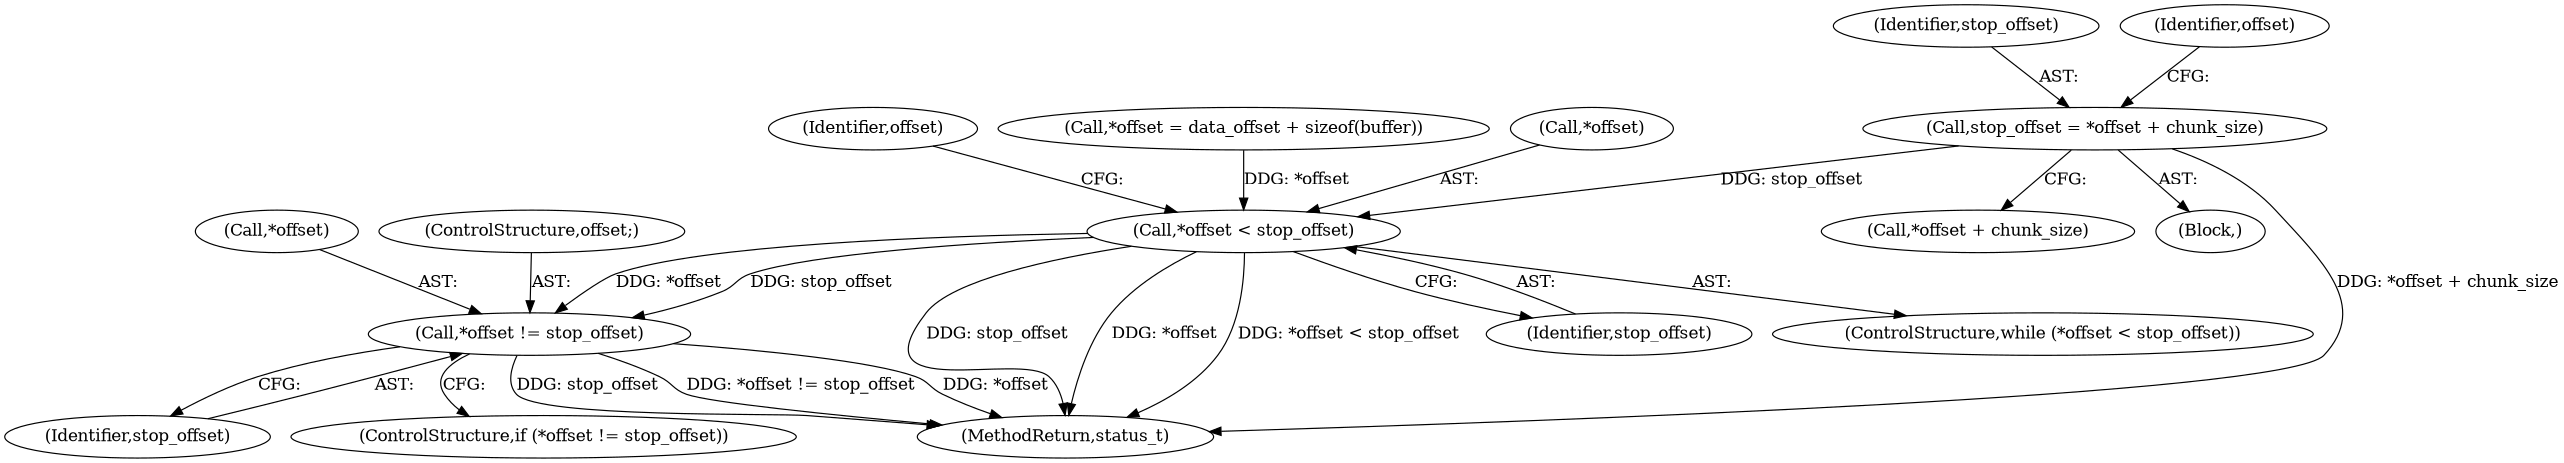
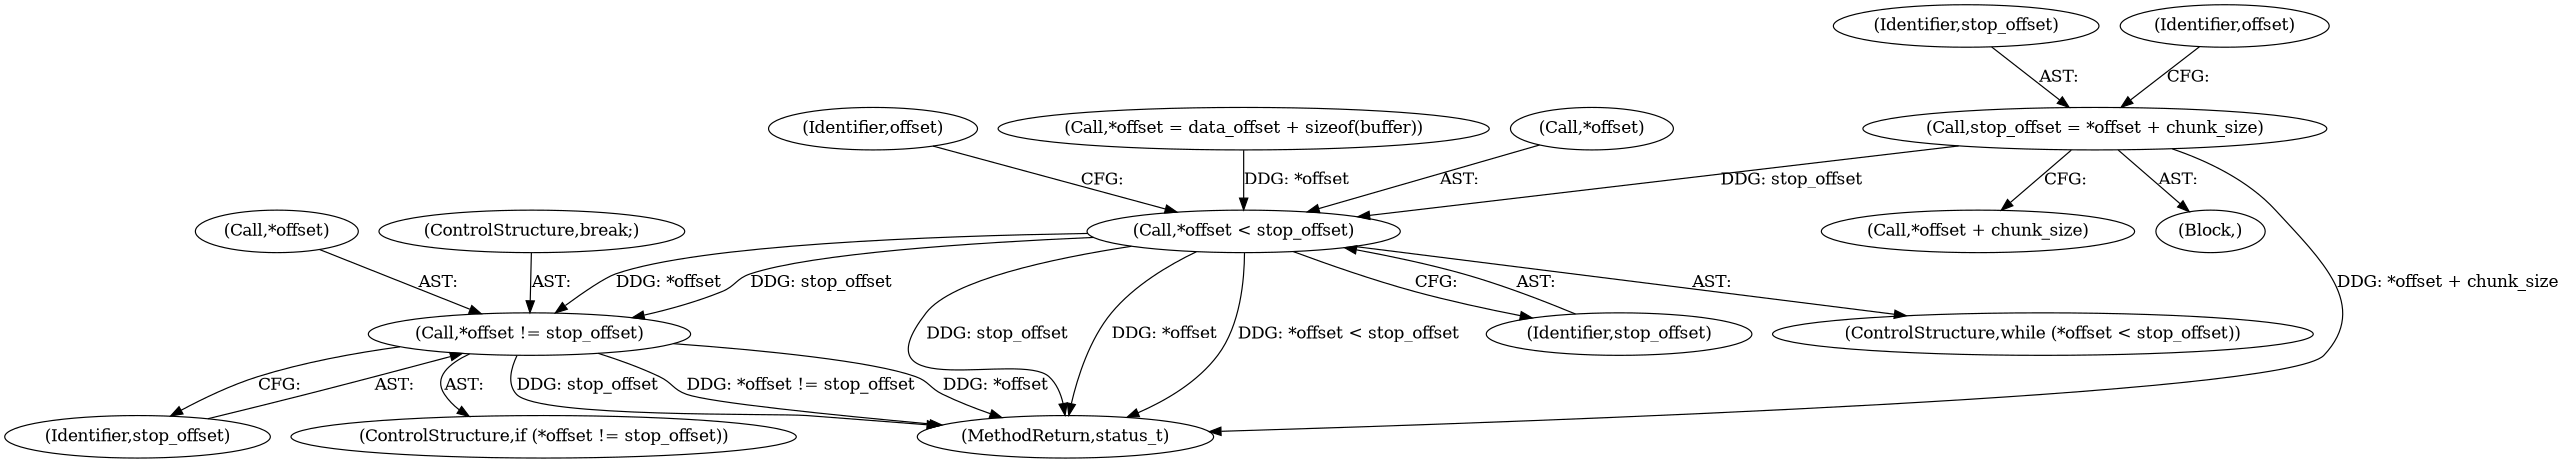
node "(ControlStructure,offset;)": label "(ControlStructure,offset;)" -> "(ControlStructure,break;)"
edge "(Call,*offset != stop_offset)" -> "(ControlStructure,if (*offset != stop_offset))": label "CFG: " -> "AST: "
